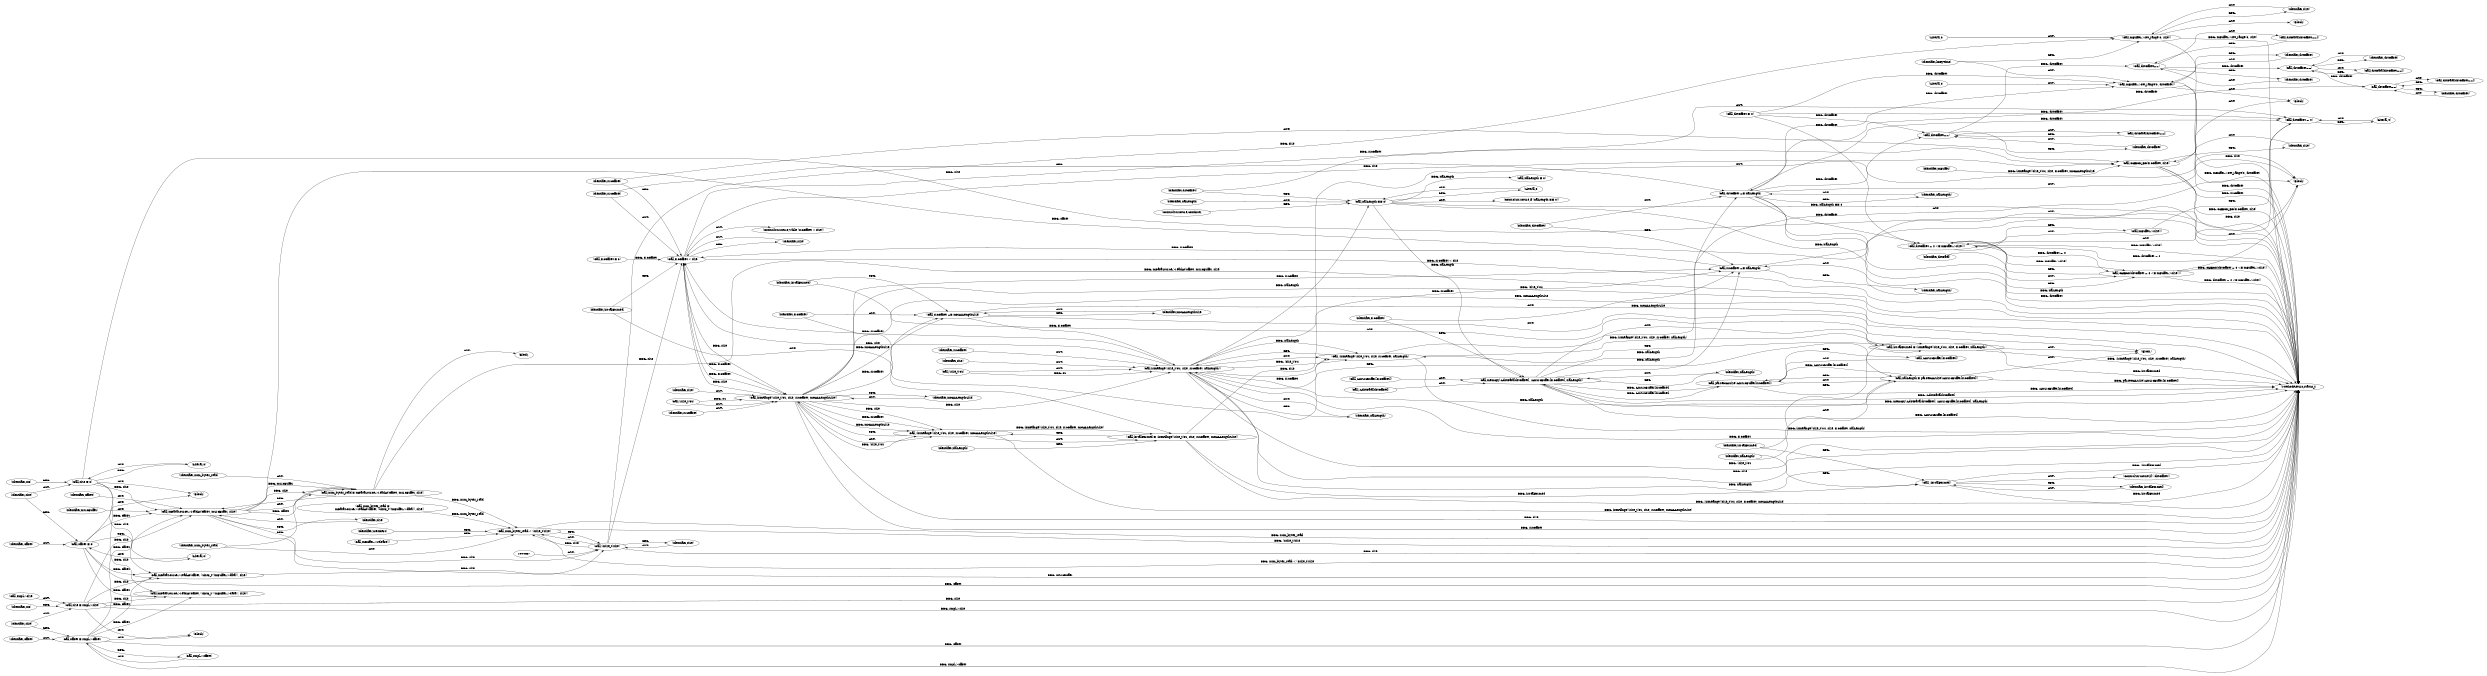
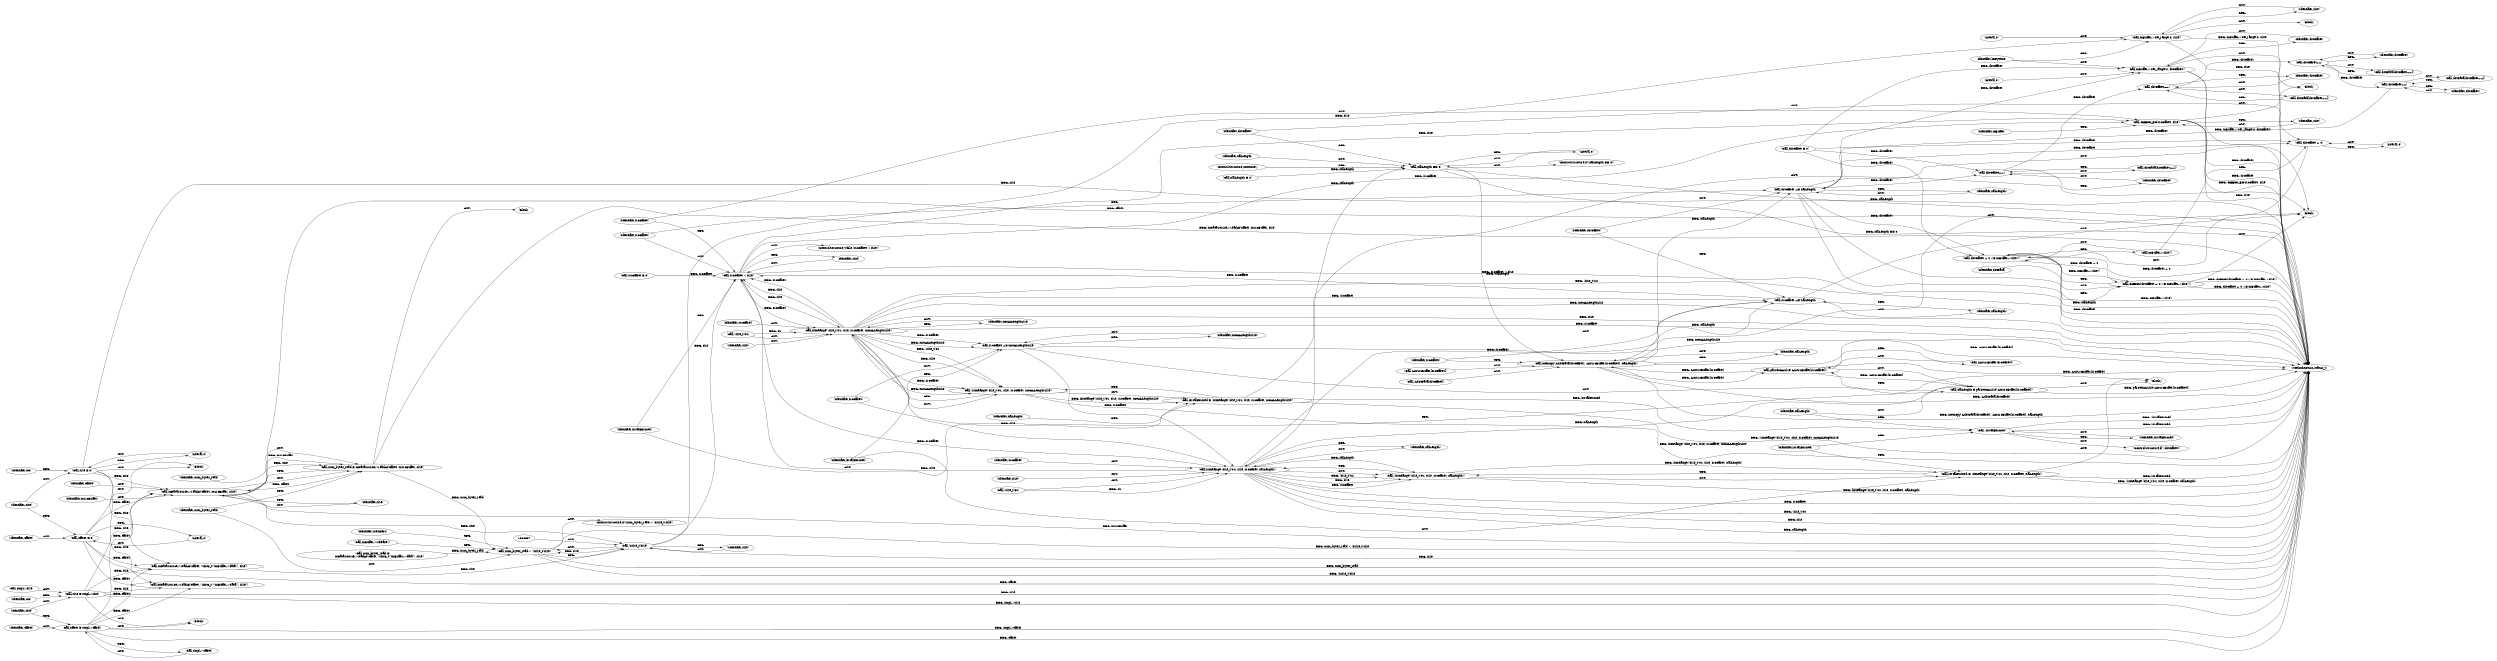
edge "(Identifier,mBuffer)" -> "(Call,CHECK_EQ(srcOffset, size))": label "DDG: isInRange((size_t)0u, size, srcOffset, mNALLengthSize)" -> "CFG: "
edge "(Call,nalLength == 0)" -> "(Call,nalLength = 0)": reversed
node "(ControlStructure,if (num_bytes_read < (ssize_t)size))": added
